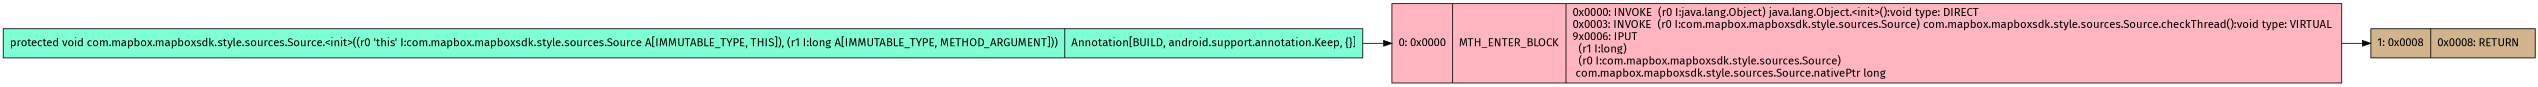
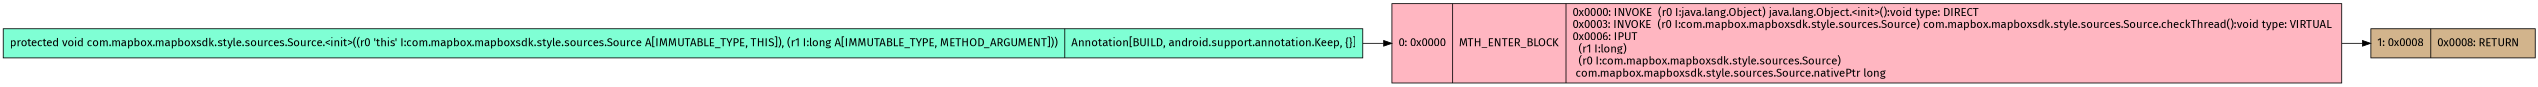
node "0: 0x0000": text "9x0006: IPUT" -> "0x0006: IPUT"
